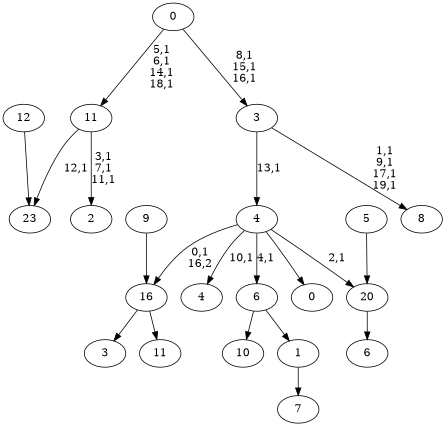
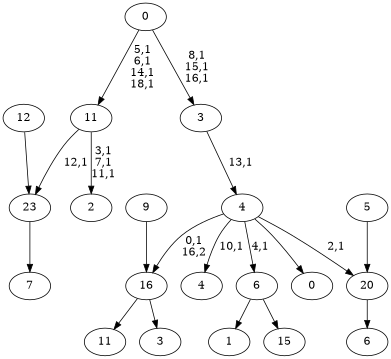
node "8": removed
node "10": label "10" -> "15"
edge "1" -> "7": now "23" -> "7"
